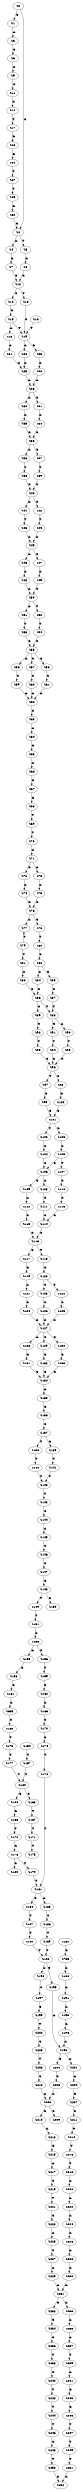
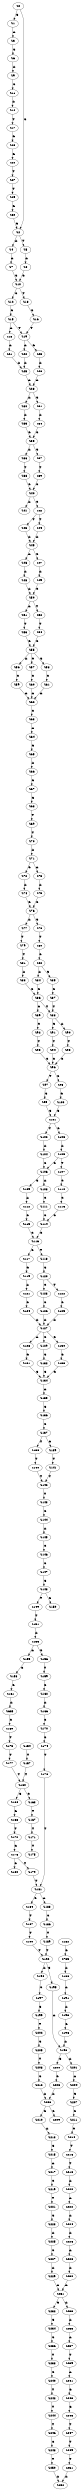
edge "S13" -> "S19": now "S13" -> "S16"
edge "S41" -> "S43": now "S42" -> "S43"
edge "S79" -> "S77": reversed
